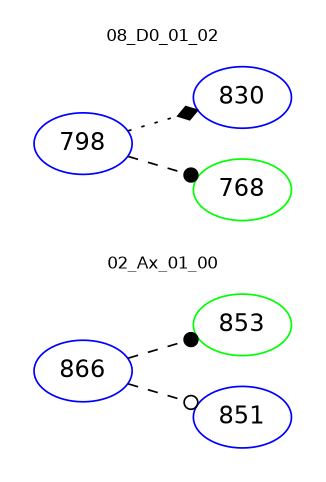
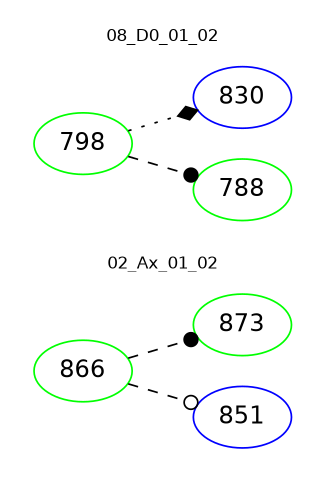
node "798": color blue -> green
node "768": label "768" -> "788"
cluster "02_Ax_01_00": label "02_Ax_01_00" -> "02_Ax_01_02"
node "853": label "853" -> "873"
node "866": color blue -> green
